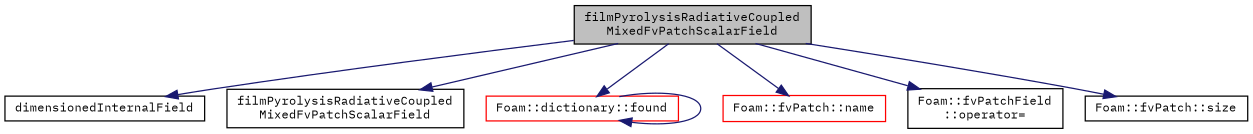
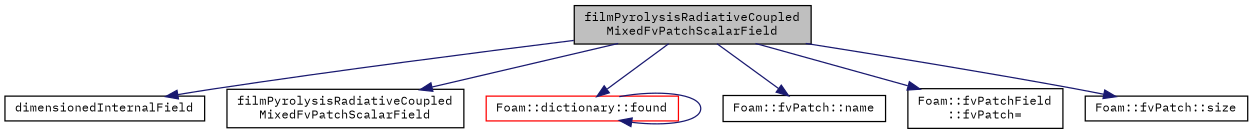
node "Foam::fvPatch::name": color red -> black
node "Foam::fvPatchField ::operator=": label "Foam::fvPatchField ::operator=" -> "Foam::fvPatchField ::fvPatch="
